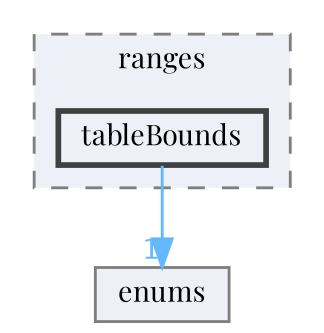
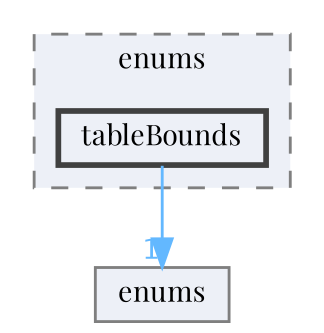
cluster "ranges": label "ranges" -> "enums"
